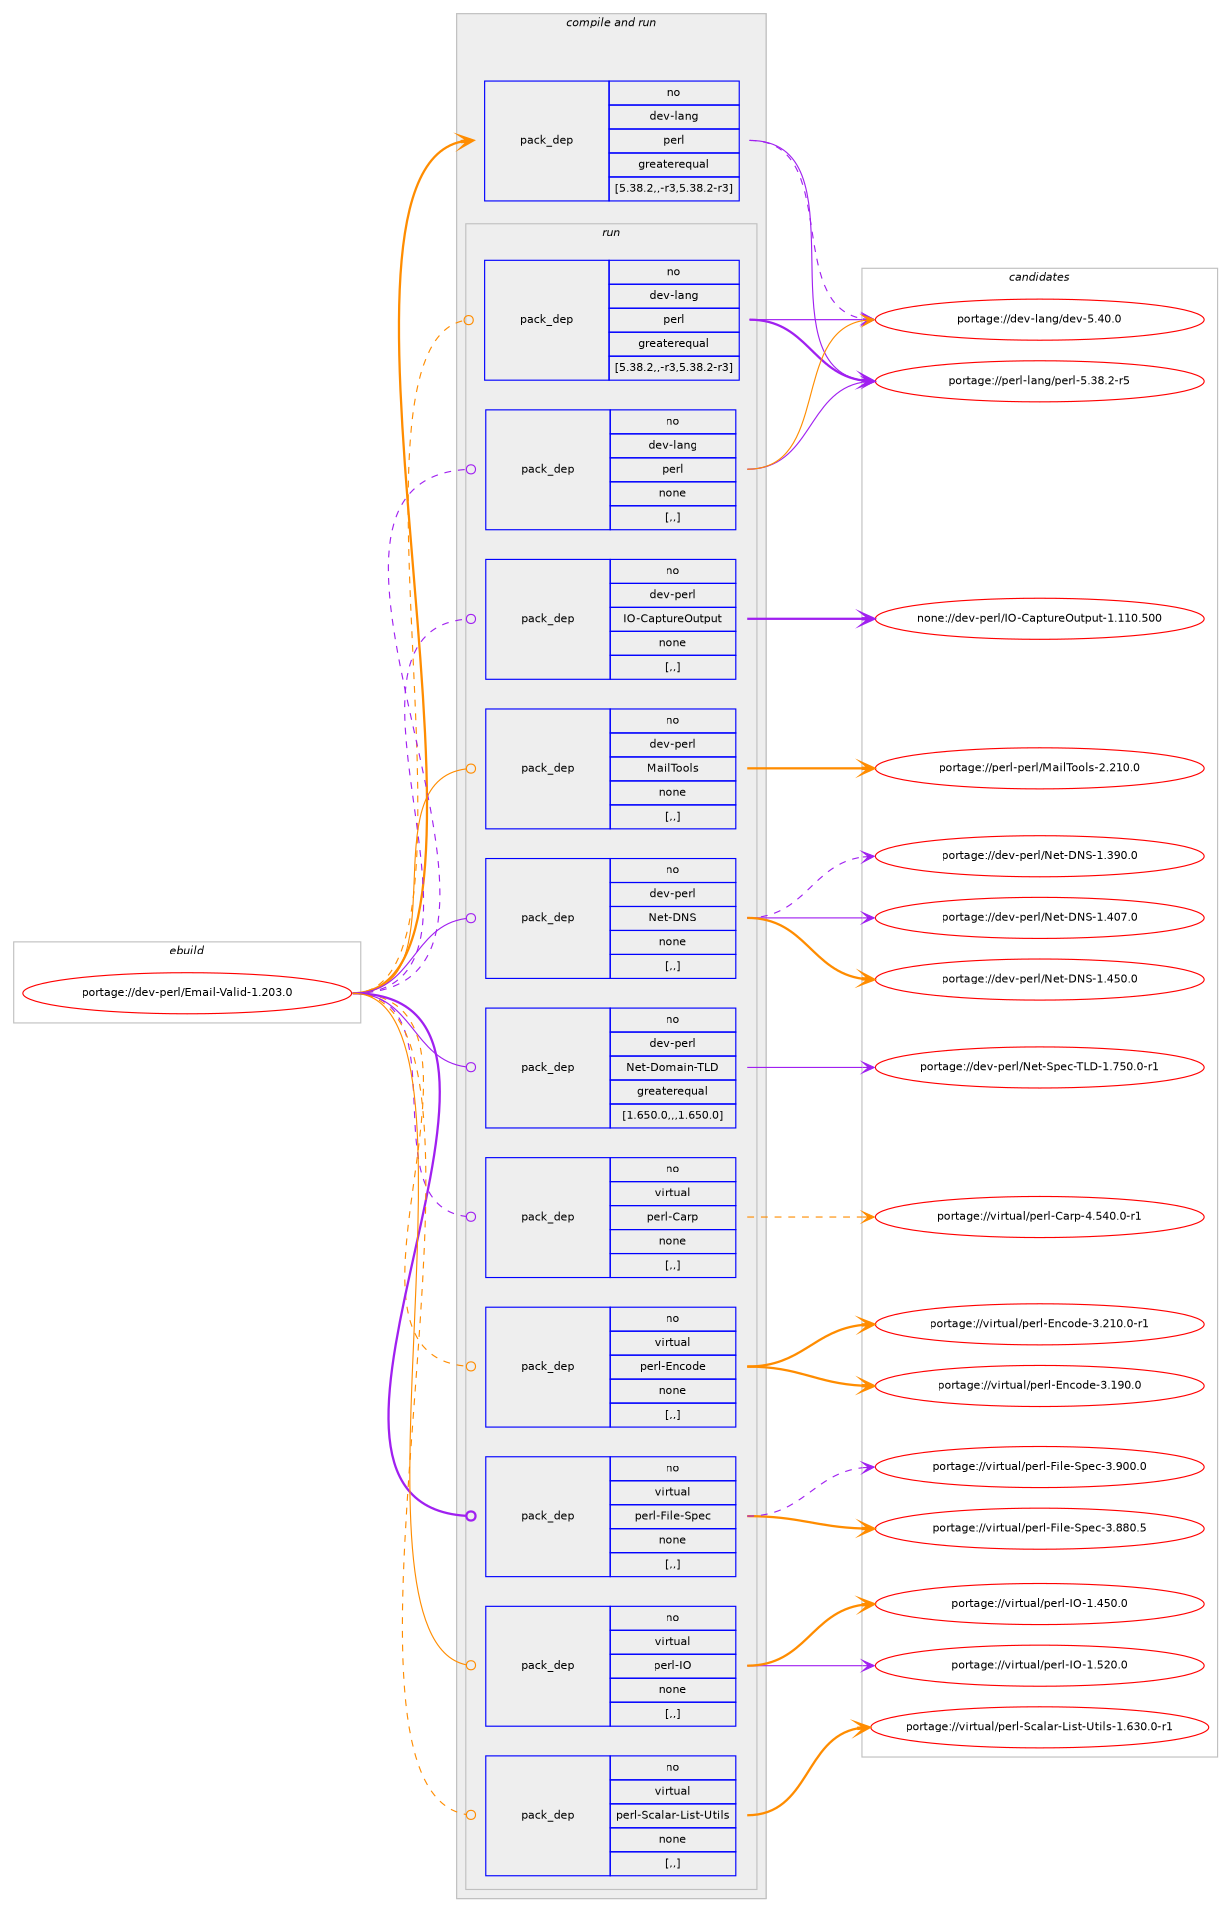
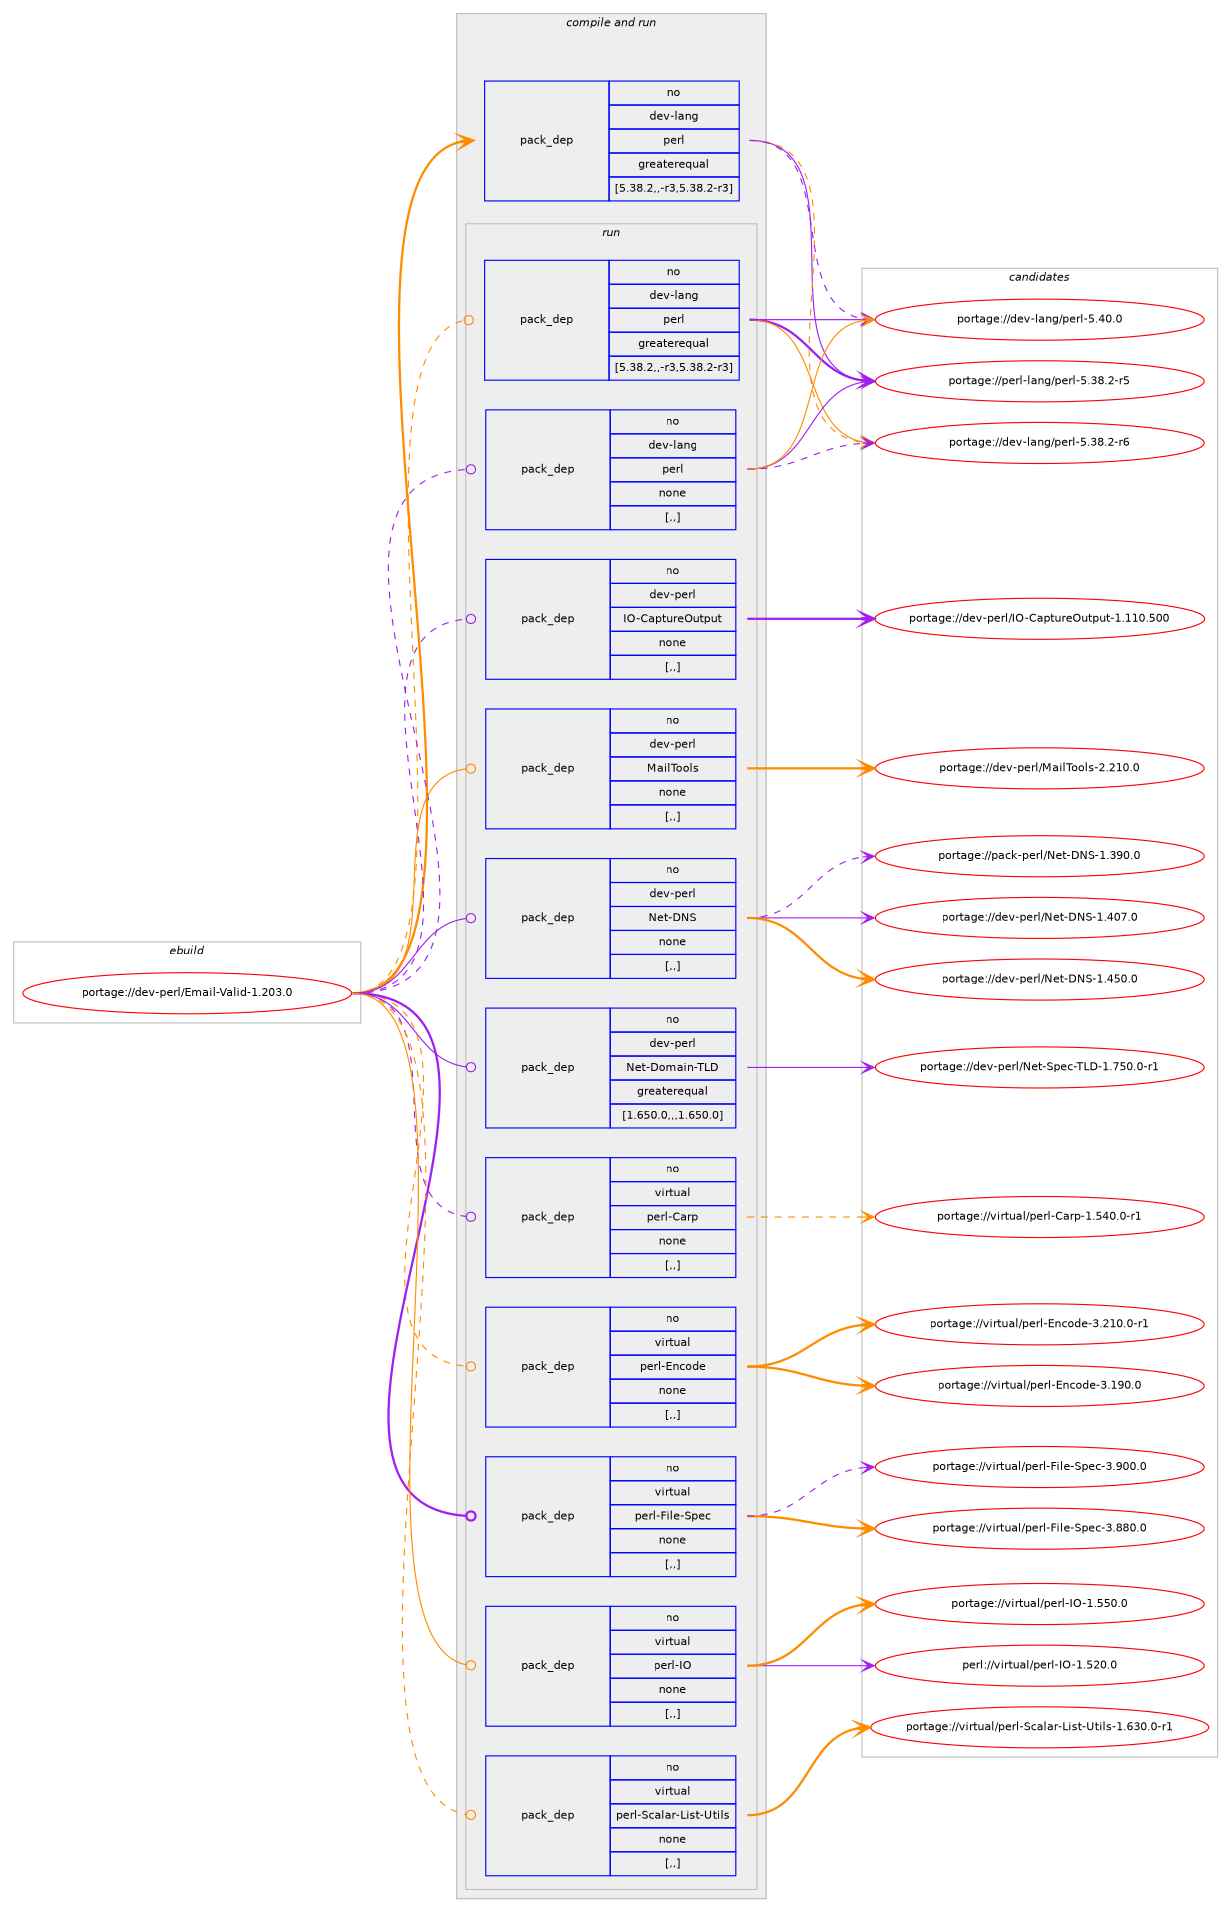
node "portage://dev-lang/dev-5.40.0": label "portage://dev-lang/dev-5.40.0" -> "portage://dev-lang/perl-5.40.0"
node "portage://dev-lang/perl-5.38.2-r6": added
node "none://dev-perl/IO-CaptureOutput-1.110.500": label "none://dev-perl/IO-CaptureOutput-1.110.500" -> "portage://dev-perl/IO-CaptureOutput-1.110.500"
node "portage://perl-perl/MailTools-2.210.0": label "portage://perl-perl/MailTools-2.210.0" -> "portage://dev-perl/MailTools-2.210.0"
node "portage://dev-perl/Net-DNS-1.390.0": label "portage://dev-perl/Net-DNS-1.390.0" -> "portage://pack-perl/Net-DNS-1.390.0"
node "portage://virtual/perl-Carp-4.540.0-r1": label "portage://virtual/perl-Carp-4.540.0-r1" -> "portage://virtual/perl-Carp-1.540.0-r1"
node "portage://virtual/perl-File-Spec-3.880.5": label "portage://virtual/perl-File-Spec-3.880.5" -> "portage://virtual/perl-File-Spec-3.880.0"
node "portage://virtual/perl-IO-1.450.0": label "portage://virtual/perl-IO-1.450.0" -> "portage://virtual/perl-IO-1.550.0"
node "portage://virtual/perl-IO-1.520.0": label "portage://virtual/perl-IO-1.520.0" -> "perl://virtual/perl-IO-1.520.0"
